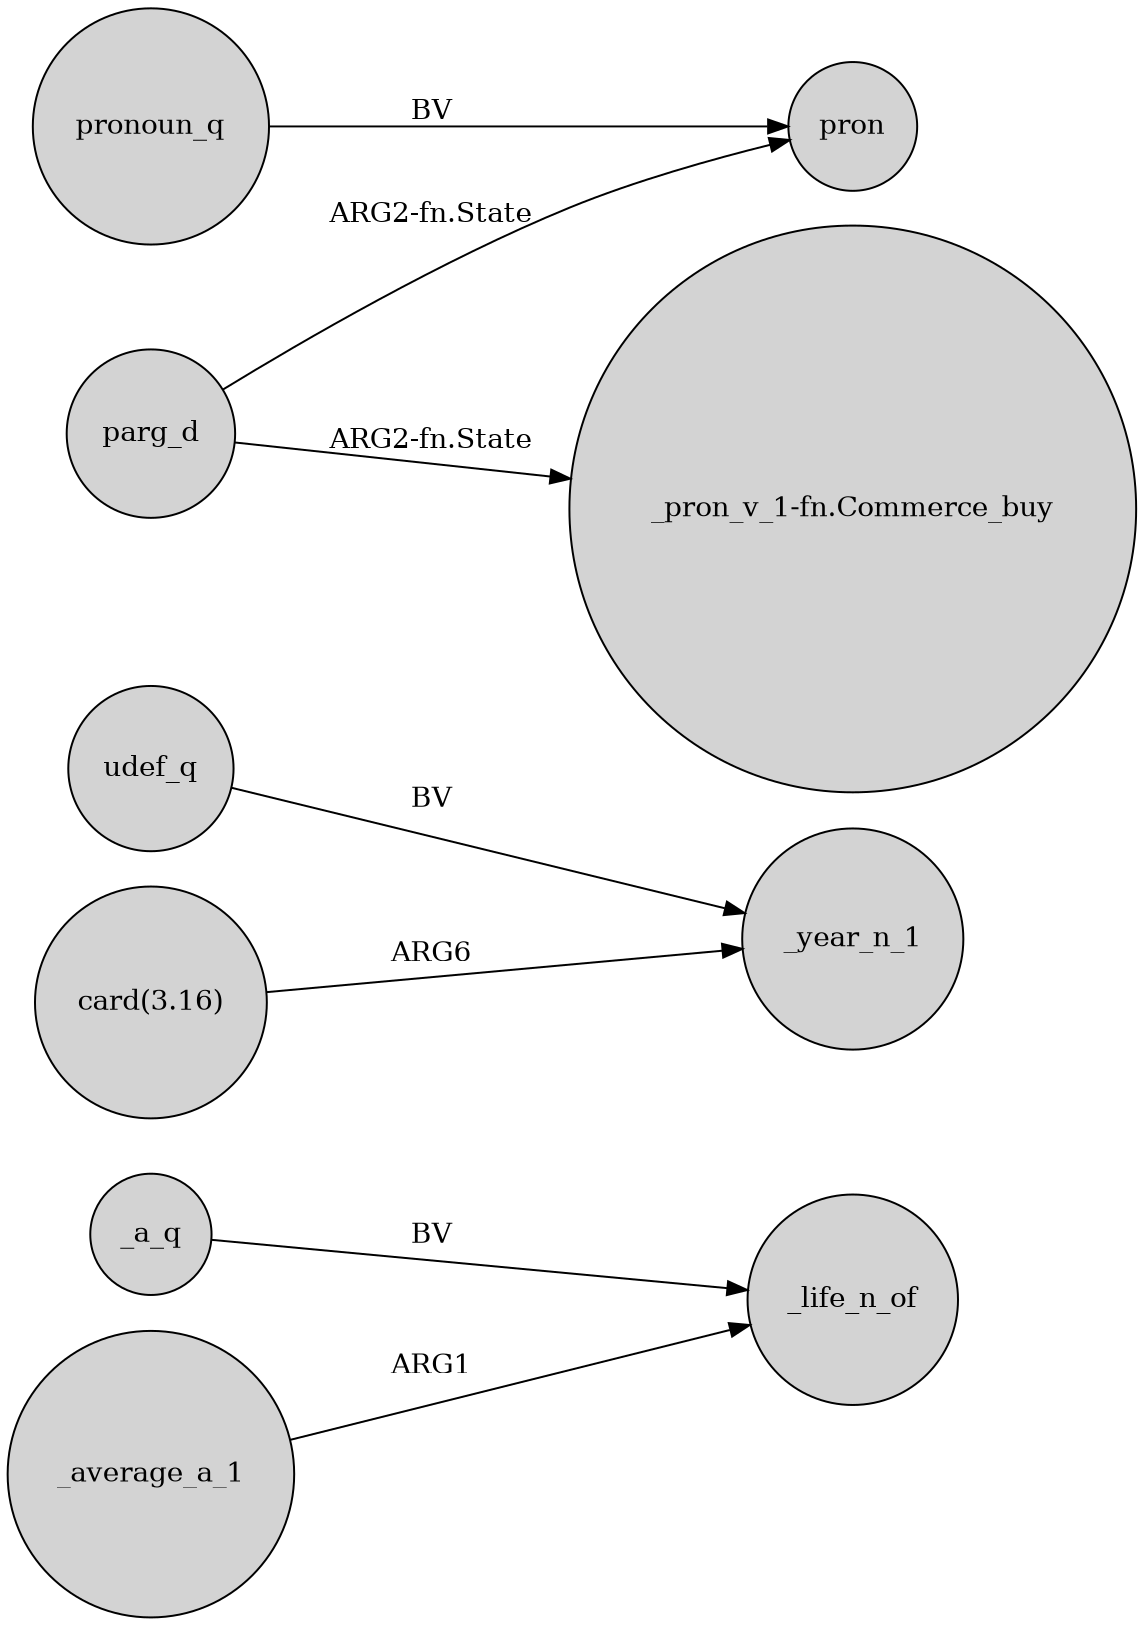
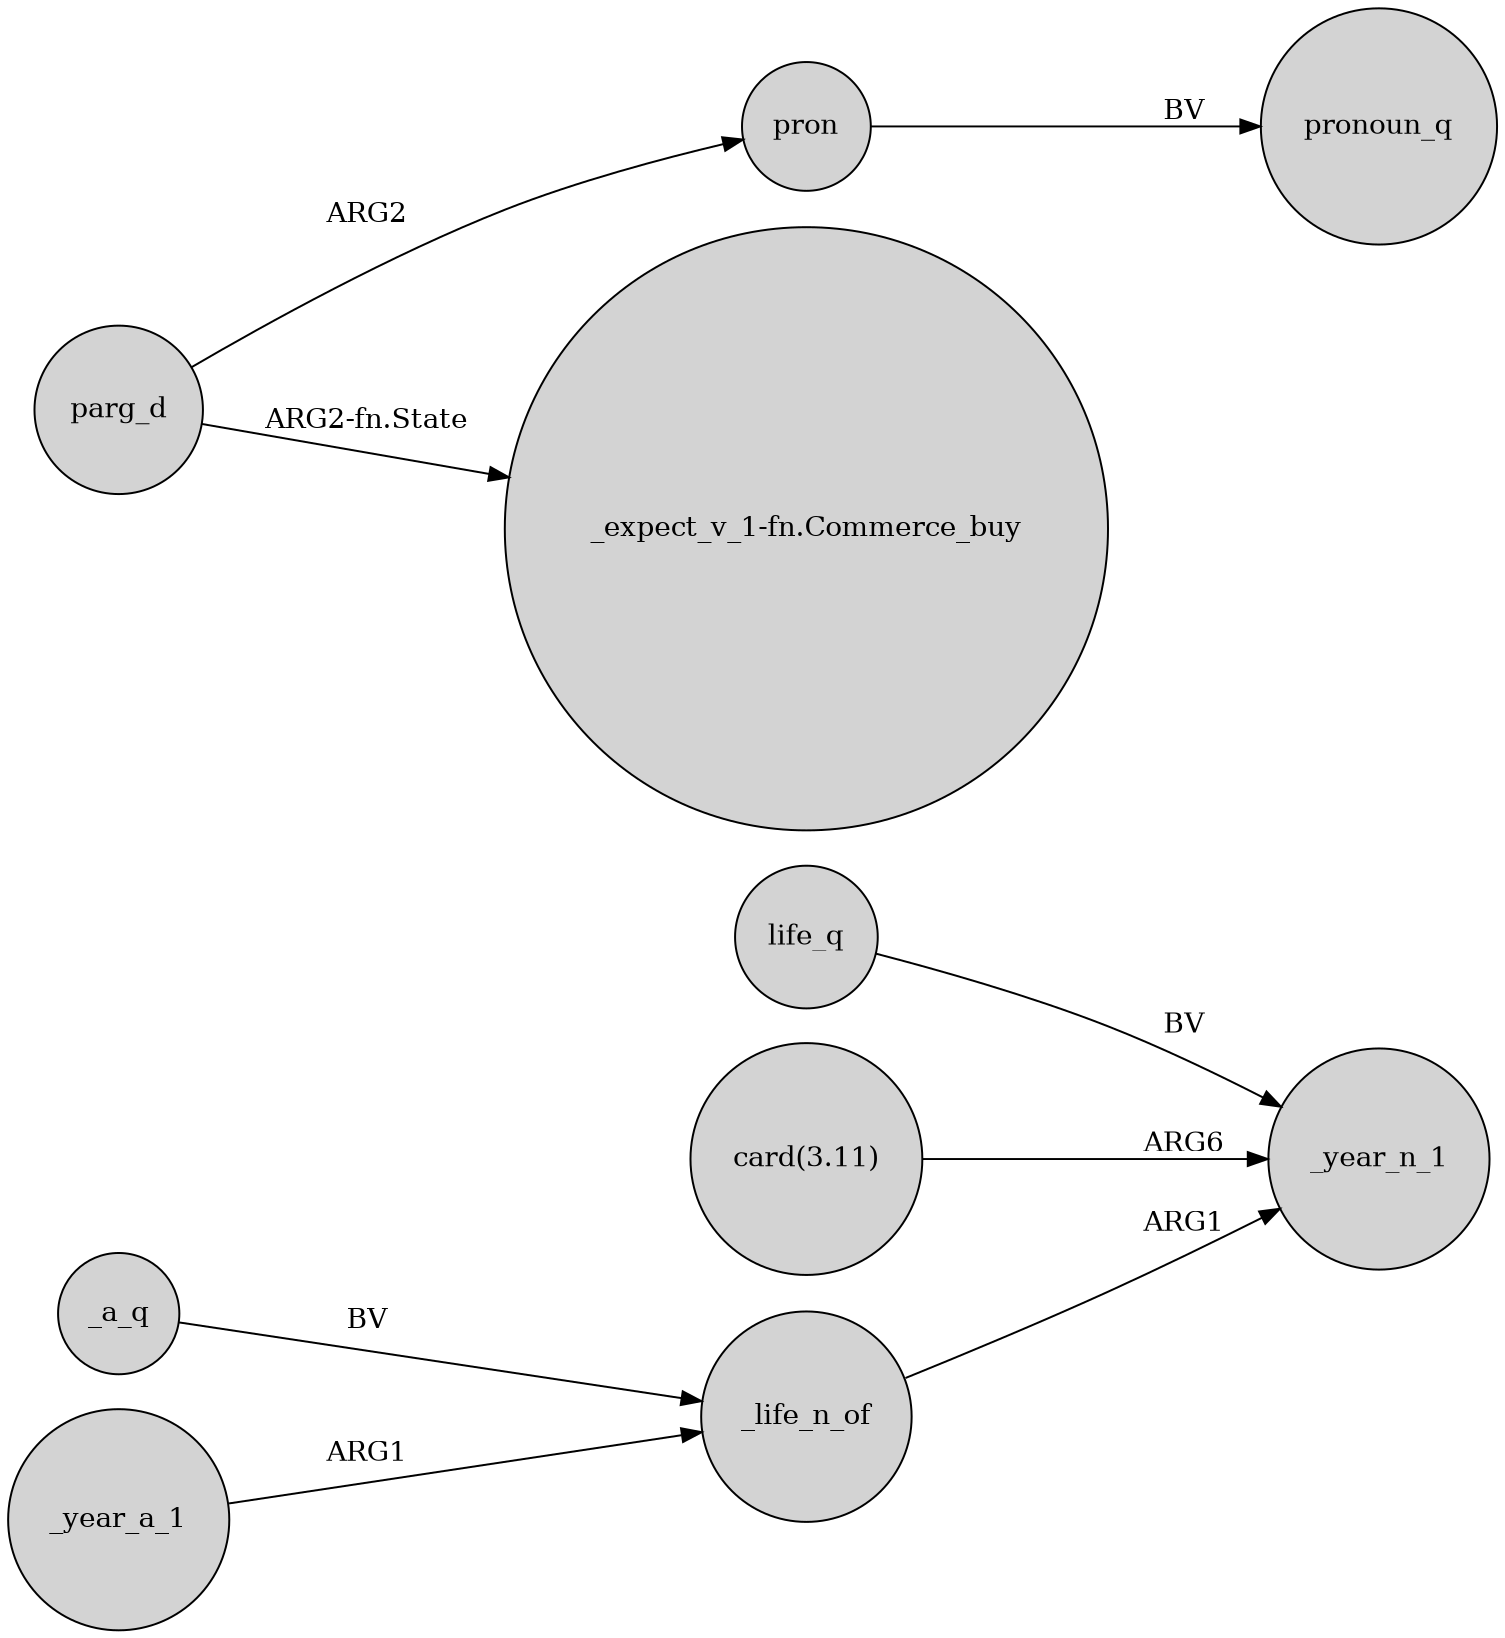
edge "pronoun_q" -> "pron": reversed
edge "parg_d" -> "pron": label "ARG2-fn.State" -> "ARG2"
node "_pron_v_1-fn.Commerce_buy": label "_pron_v_1-fn.Commerce_buy" -> "_expect_v_1-fn.Commerce_buy"
node "udef_q": label "udef_q" -> "life_q"
node "card(3.16)": label "card(3.16)" -> "card(3.11)"
edge "_life_n_of" -> "_year_n_1": added, label "ARG1"
node "_average_a_1": label "_average_a_1" -> "_year_a_1"
